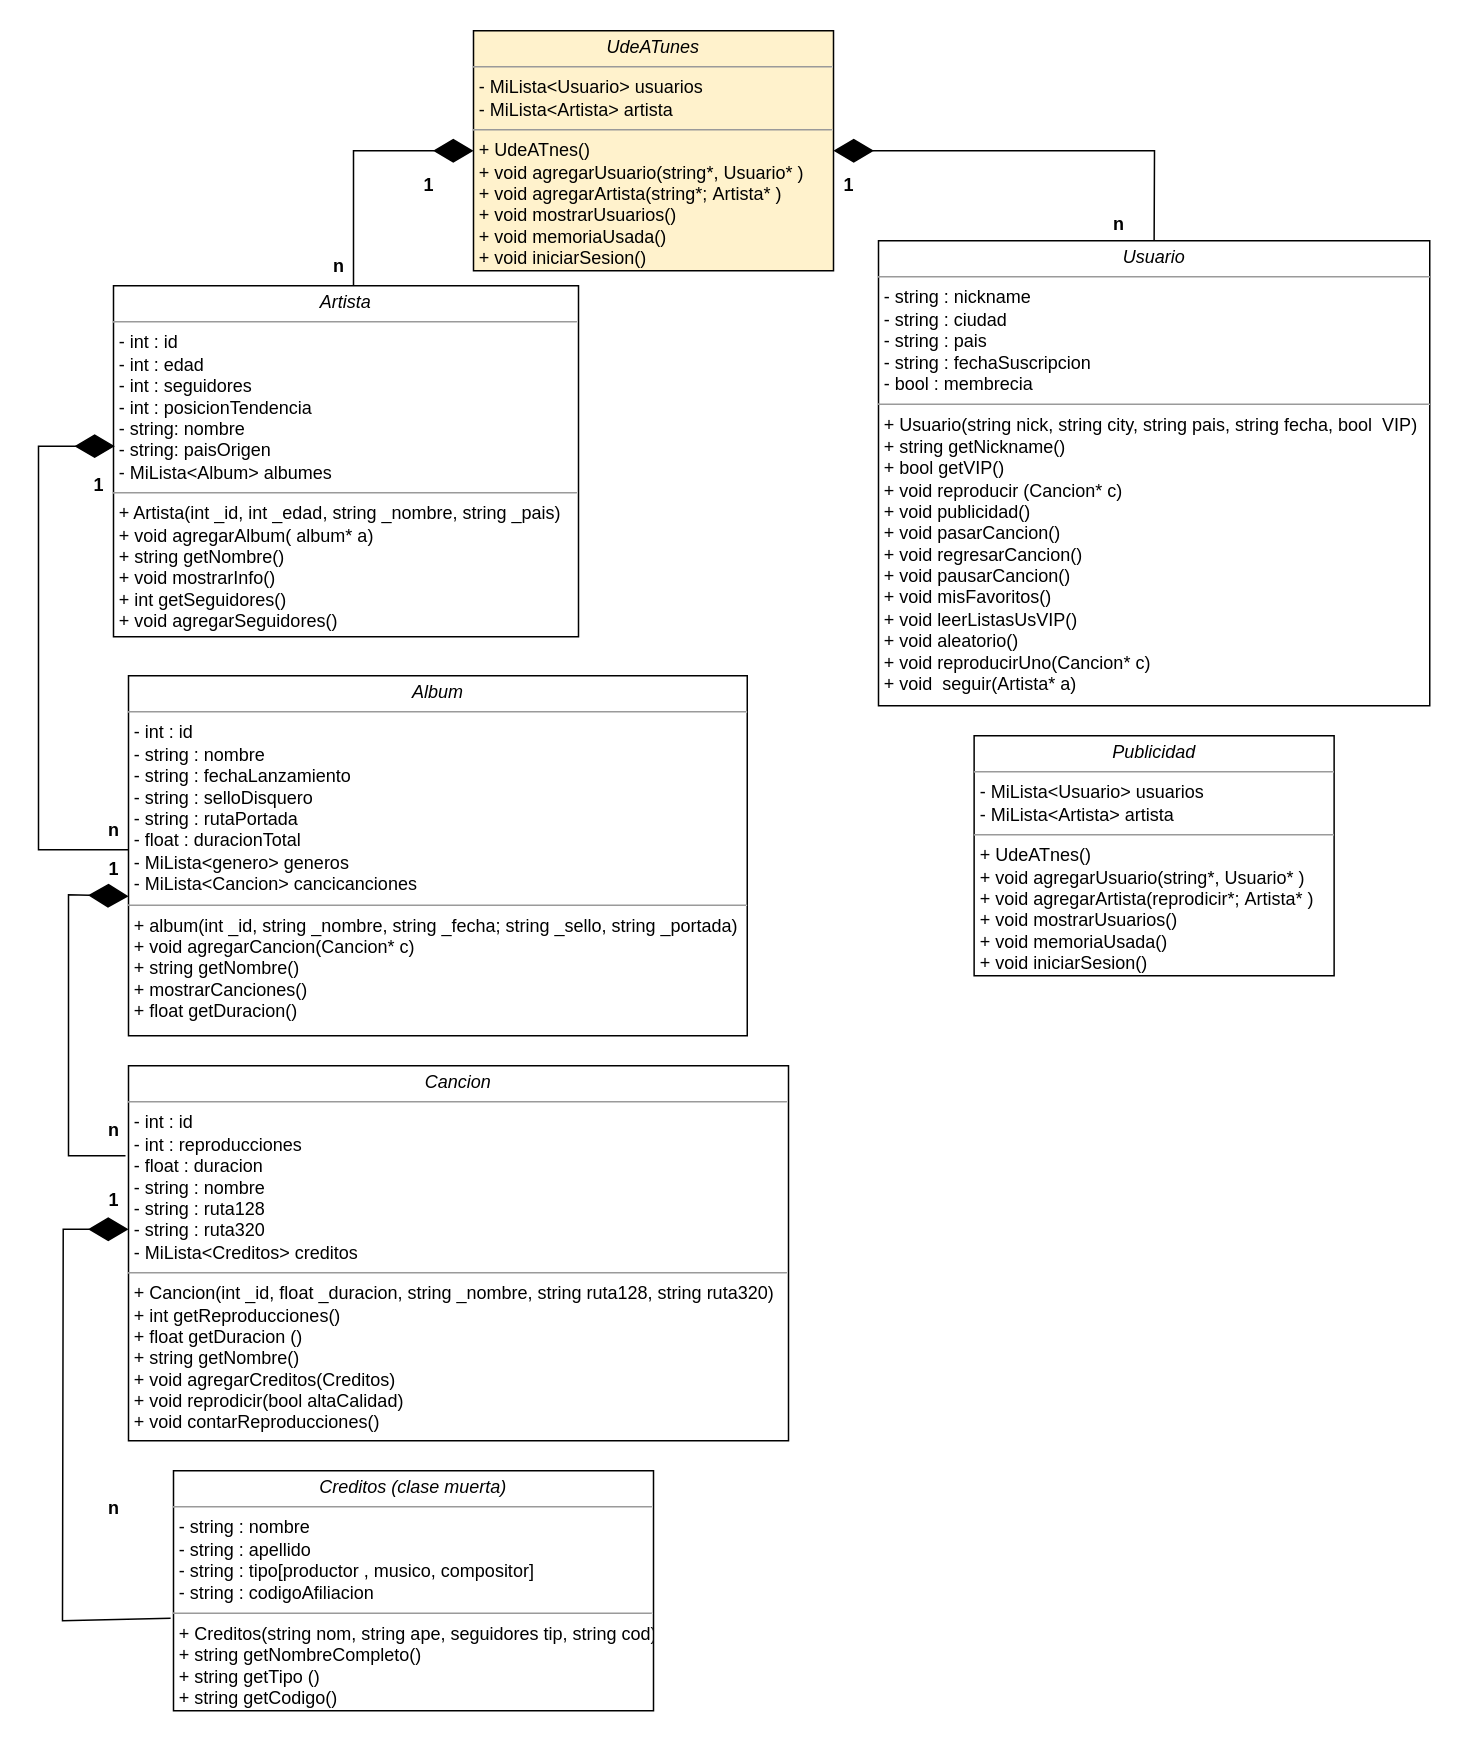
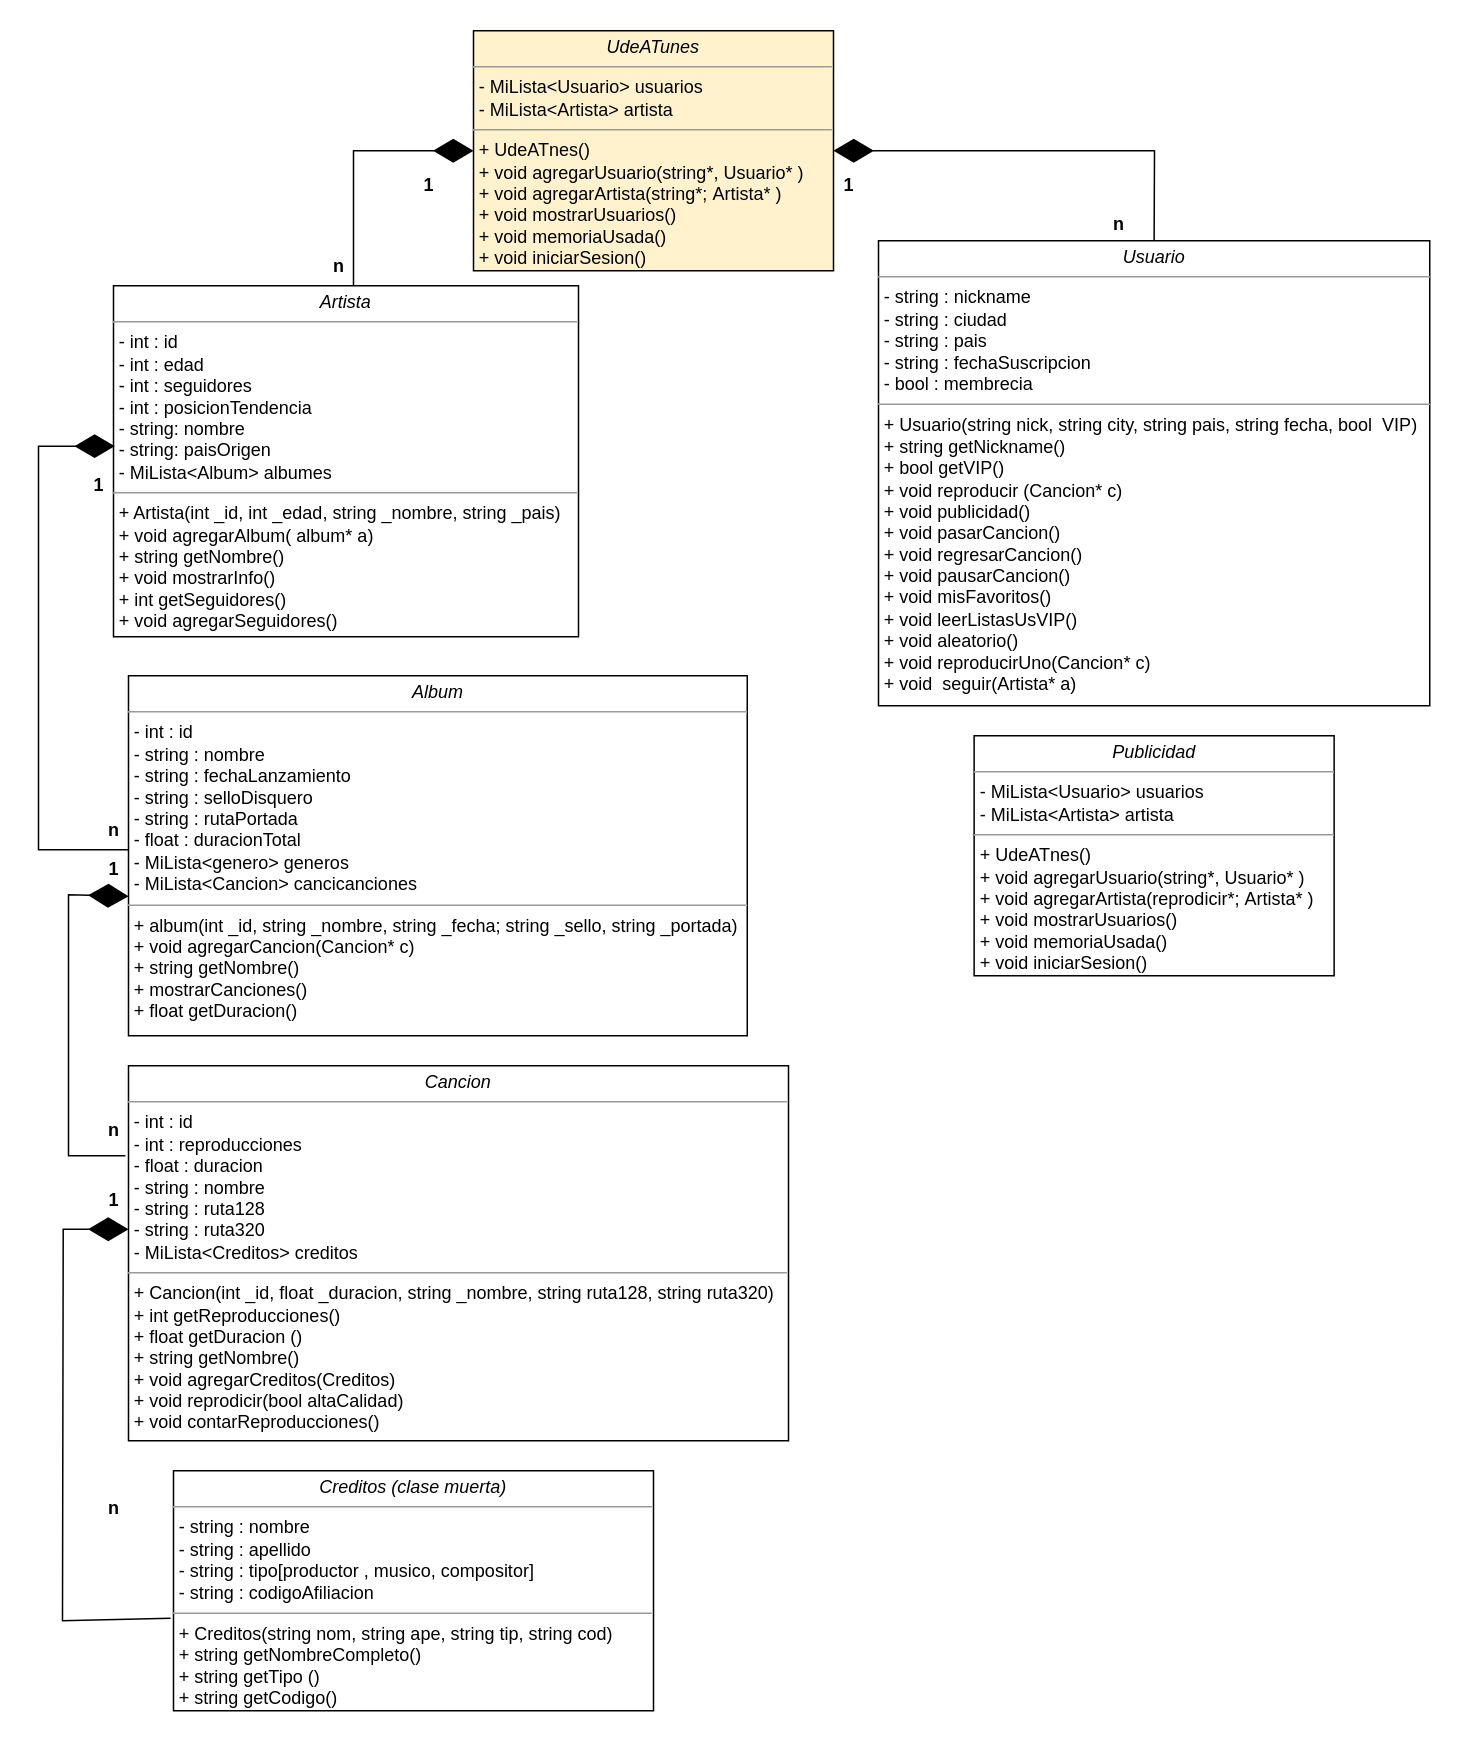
node "Creditos (clase muerta) - string : nombre - string : apellido - string : tipo[productor , musico, compositor] - string : codigoAfiliacion + Creditos(string nom, string ape, seguidores tip, string cod) + string getNombreCompleto() + string getTipo () + string getCodigo()": label "Creditos (clase muerta) - string : nombre - string : apellido - string : tipo[productor , musico, compositor] - string : codigoAfiliacion + Creditos(string nom, string ape, seguidores tip, string cod) + string getNombreCompleto() + string getTipo () + string getCodigo()" -> "Creditos (clase muerta) - string : nombre - string : apellido - string : tipo[productor , musico, compositor] - string : codigoAfiliacion + Creditos(string nom, string ape, string tip, string cod) + string getNombreCompleto() + string getTipo () + string getCodigo()"
